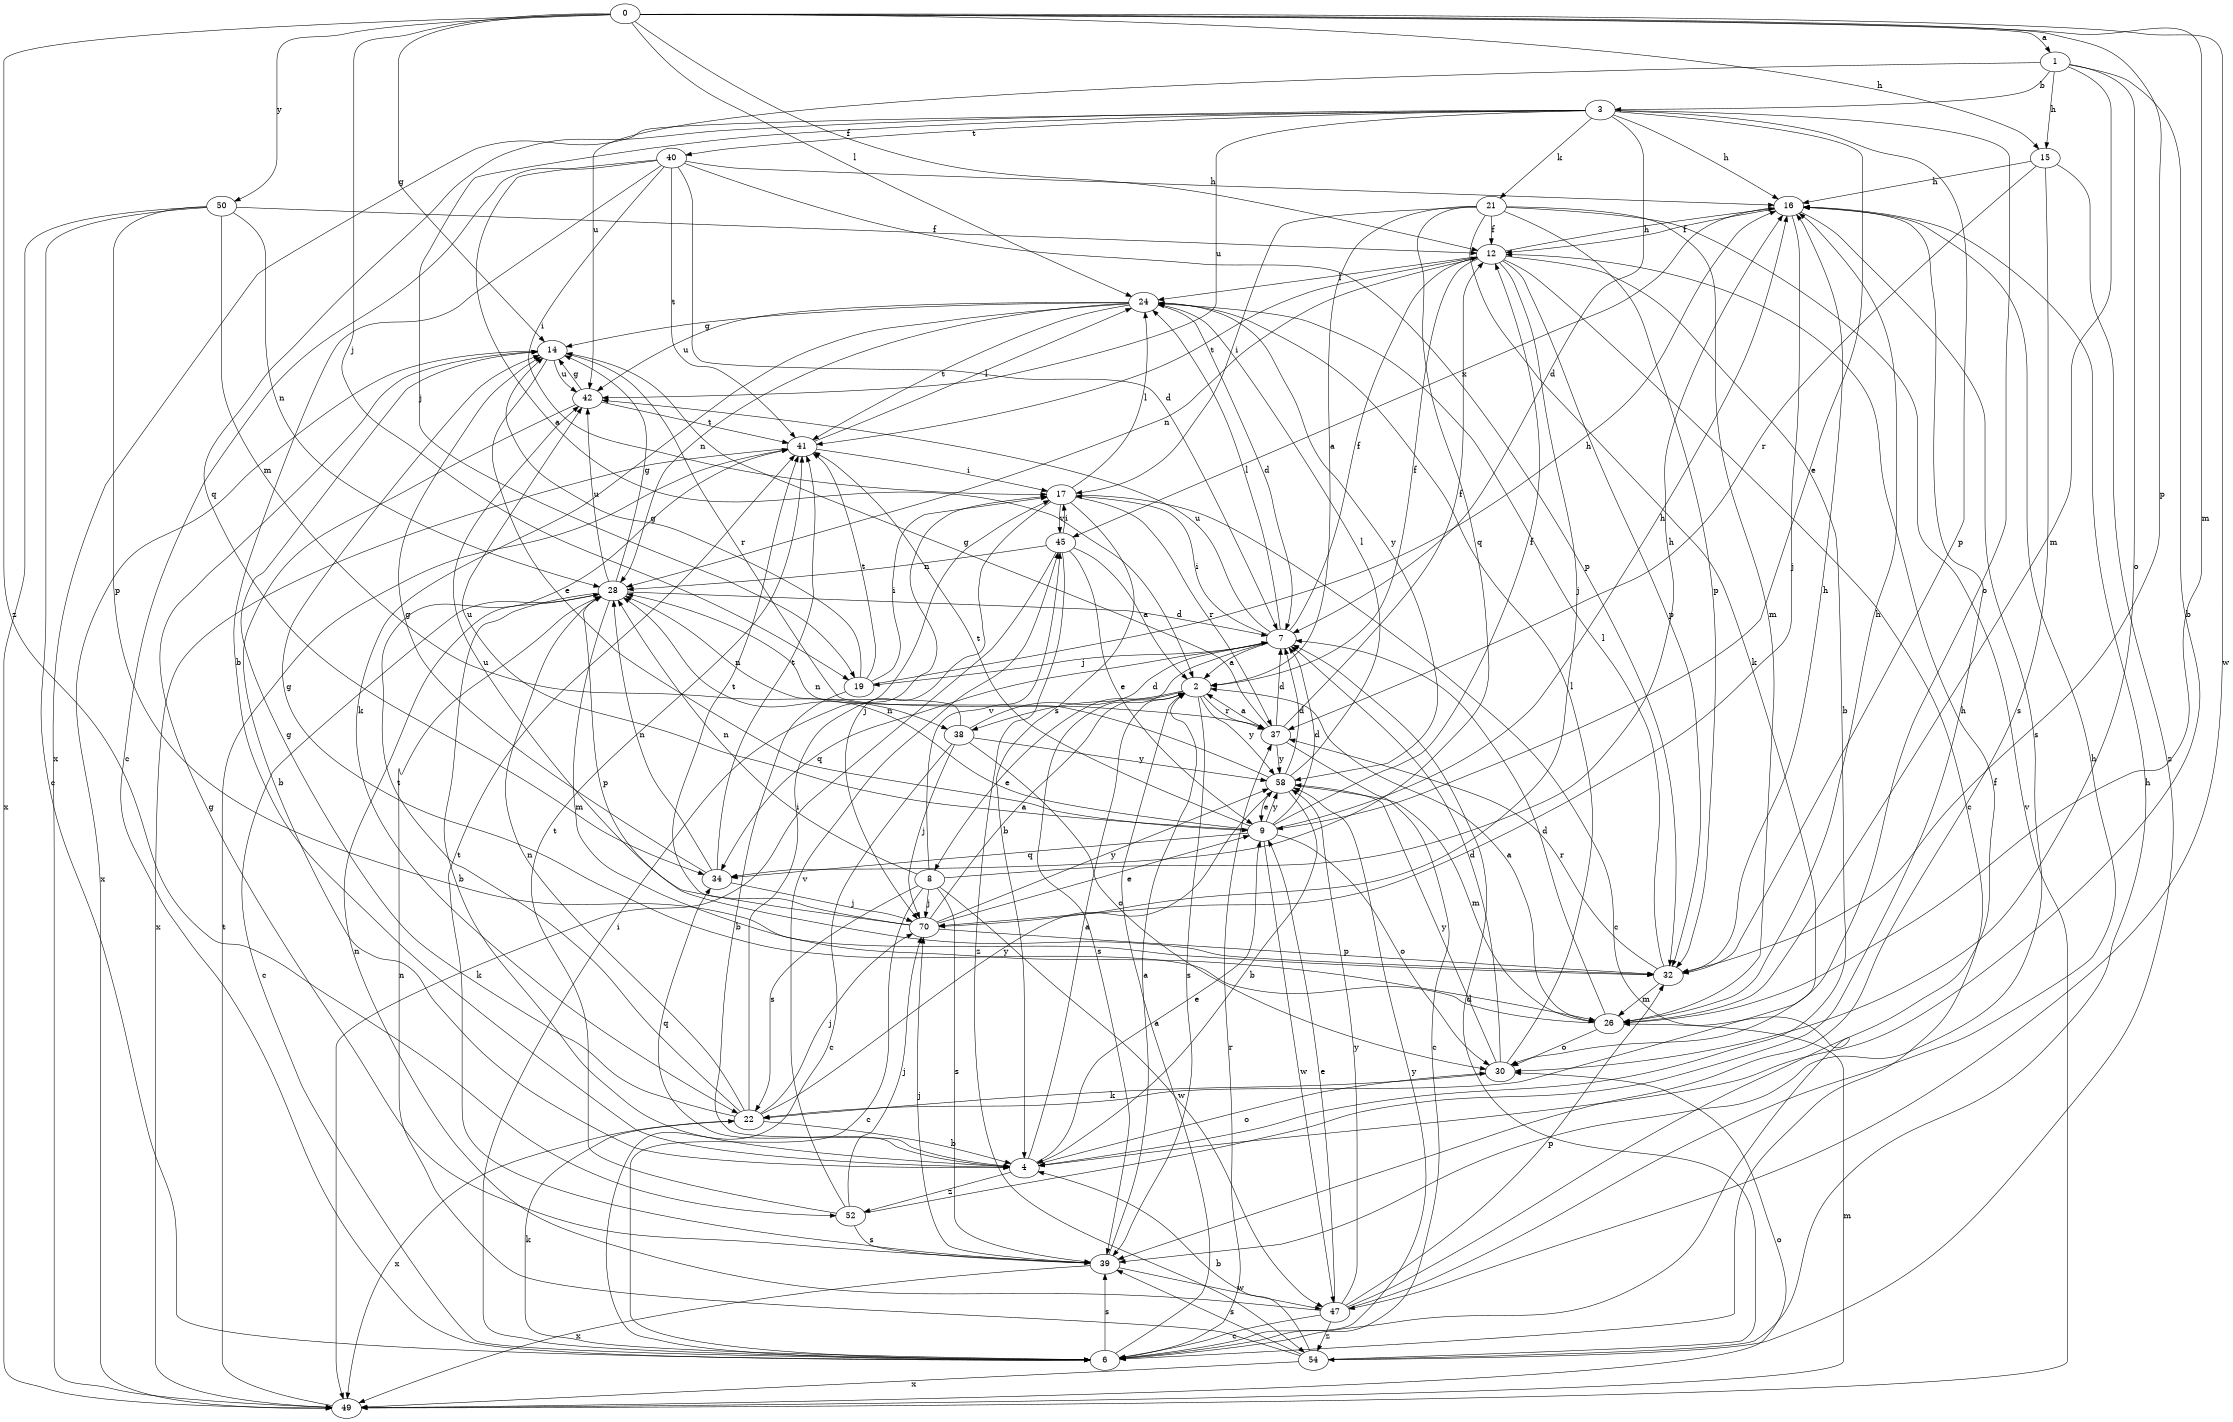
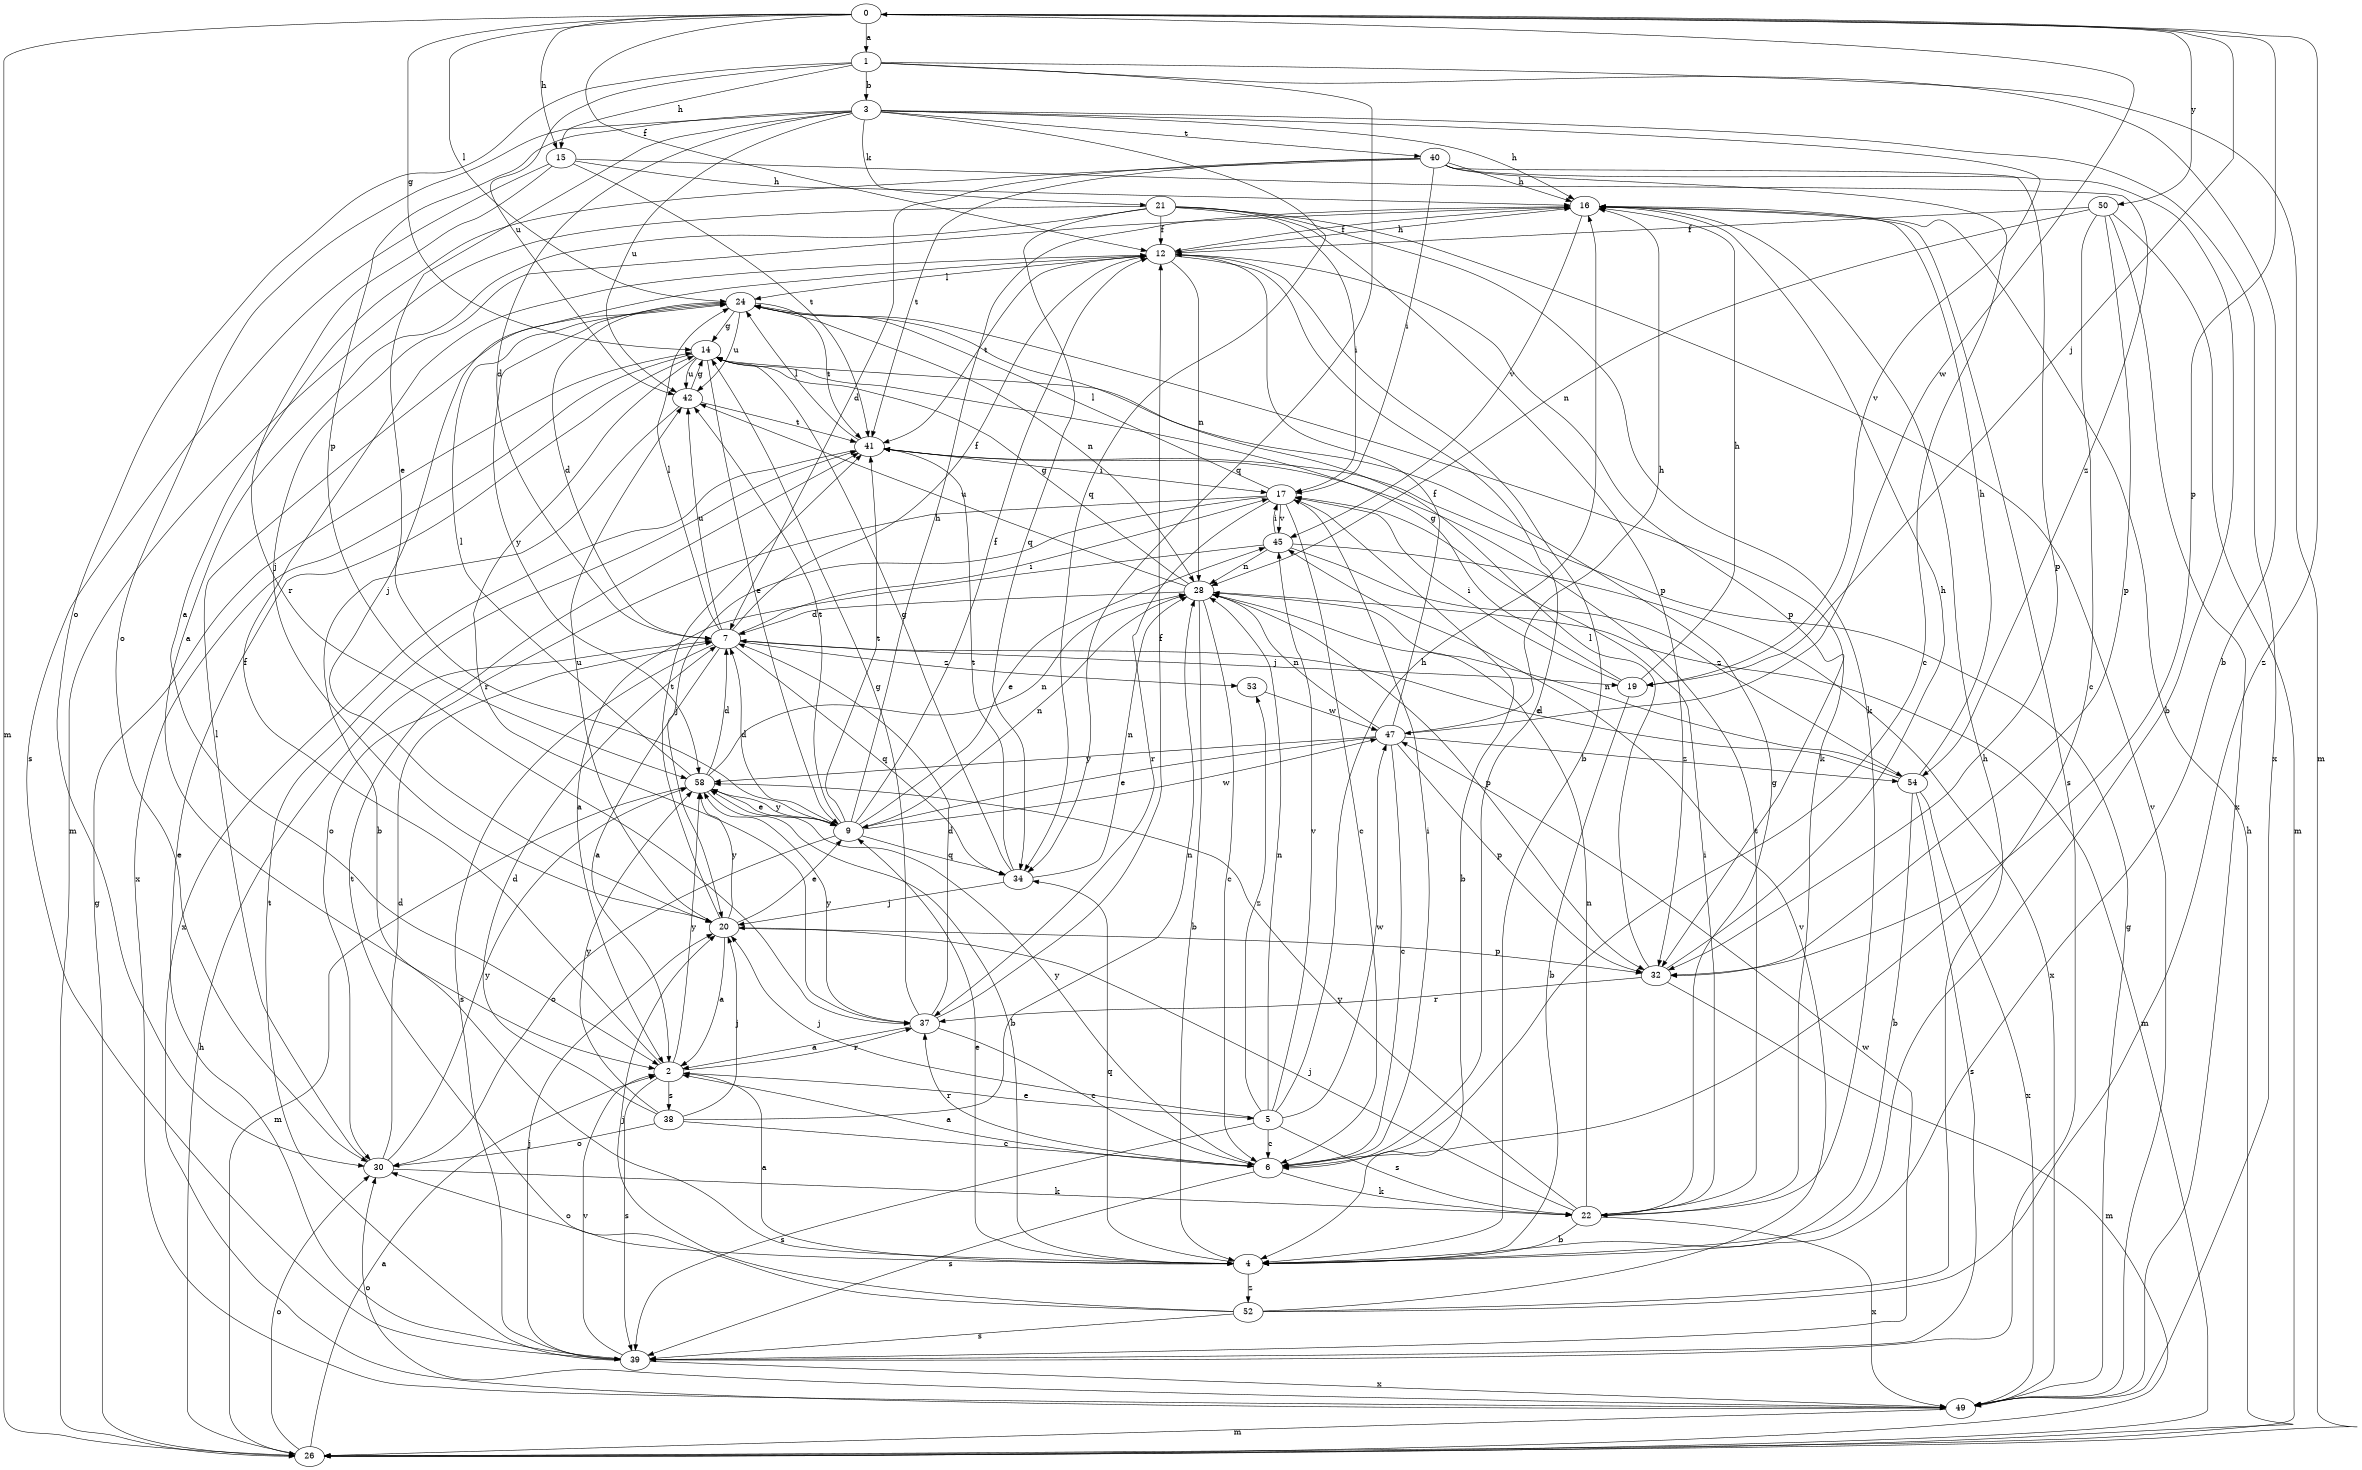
edge "1" -> "34": added, label "q"
edge "16" -> "45": label "x" -> "v"
edge "3" -> "19": label "j" -> "v"
edge "3" -> "32": now "3" -> "58"
edge "12" -> "2": reversed
edge "19" -> "41": now "15" -> "41"
edge "0" -> "52": reversed
edge "9" -> "42": label "u" -> "t"
edge "17" -> "30": added, label "o"
edge "50" -> "38": now "50" -> "26"
node "53": added
edge "45" -> "9": reversed
edge "39" -> "14": label "g" -> "e"
edge "26" -> "7": label "d" -> "h"
node "8": label "8" -> "5"
edge "49" -> "41": label "t" -> "g"
node "70": label "70" -> "20"
edge "45" -> "49": label "k" -> "x"
edge "39" -> "2": label "a" -> "v"
